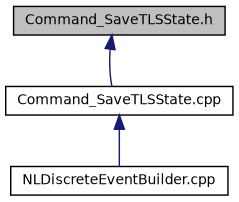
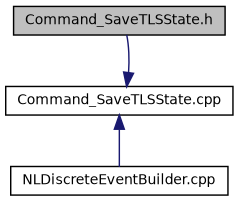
edge "Command_SaveTLSState.cpp" -> "Command_SaveTLSState.h": reversed
